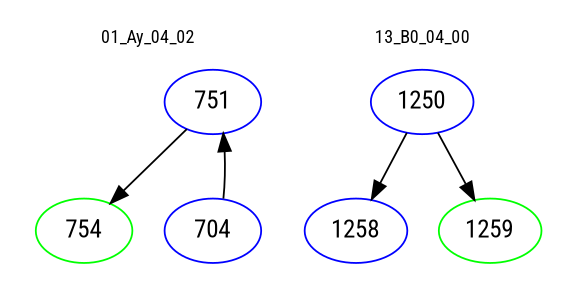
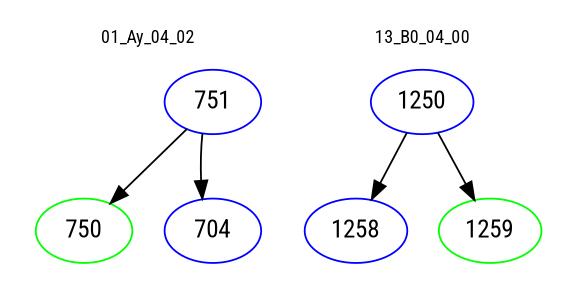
edge "704" -> "751": reversed
node "754": label "754" -> "750"
